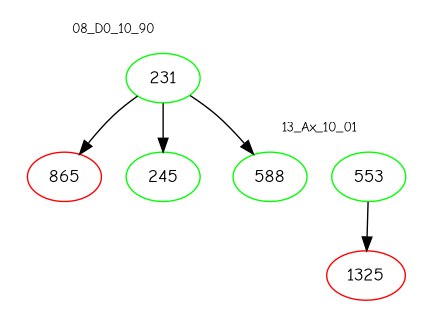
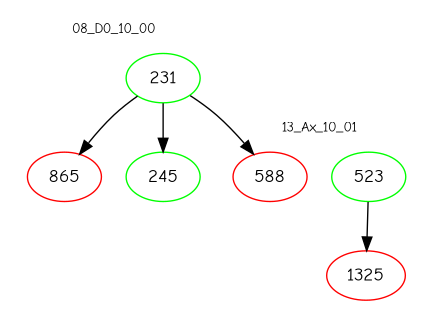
cluster "08_D0_10_90": label "08_D0_10_90" -> "08_D0_10_00"
node "588": color green -> red
node "553": label "553" -> "523"
